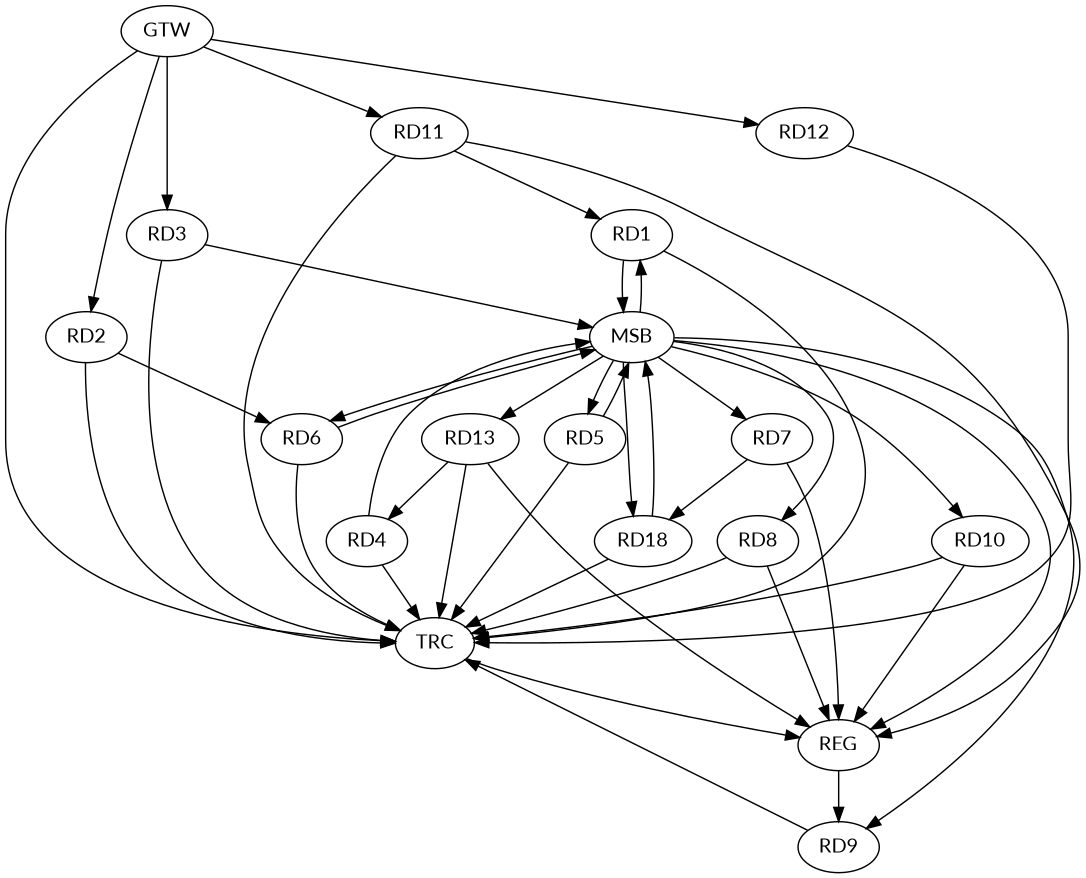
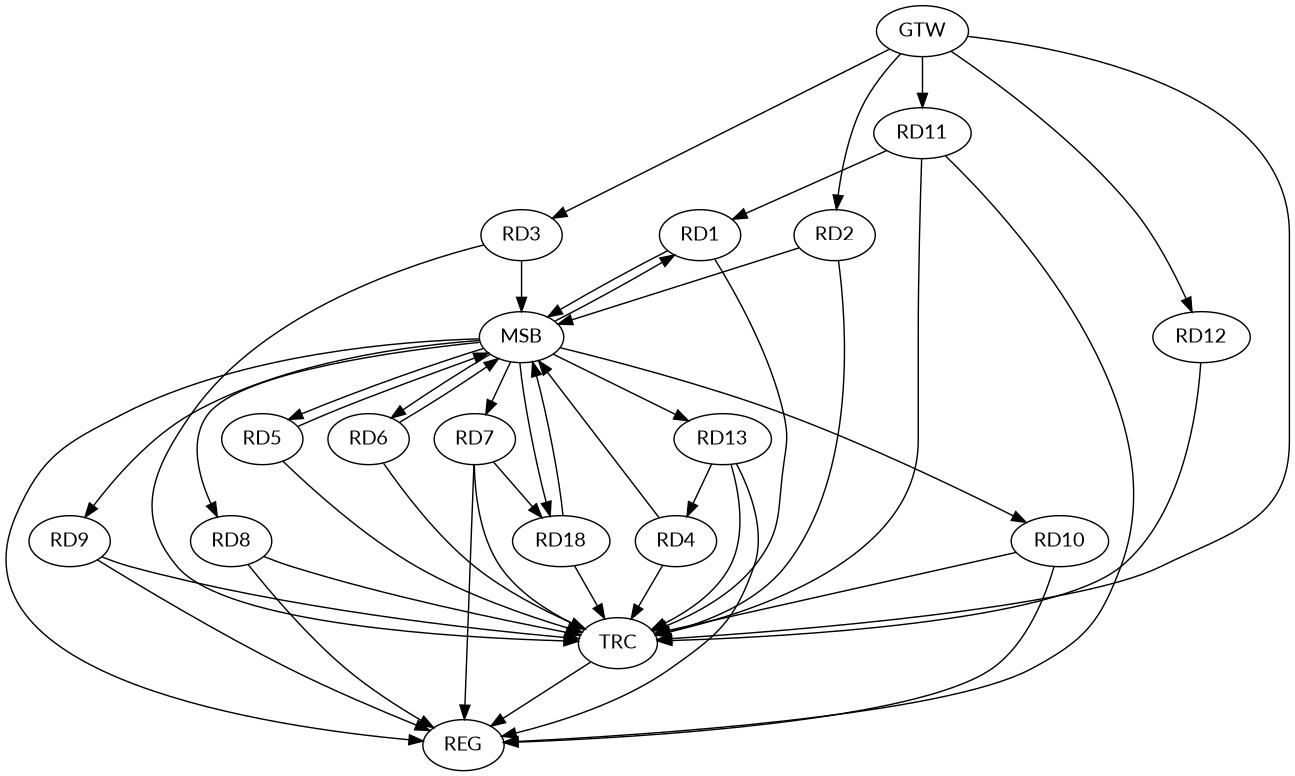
edge "RD2" -> "RD6": now "RD2" -> "MSB"
edge "RD7" -> "TRC": added
edge "REG" -> "RD9": reversed
